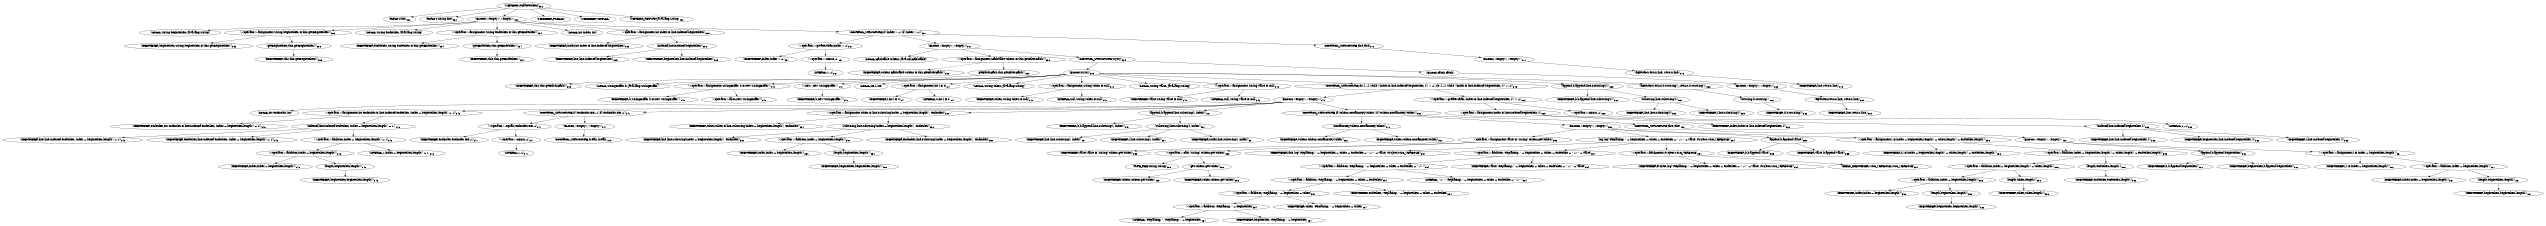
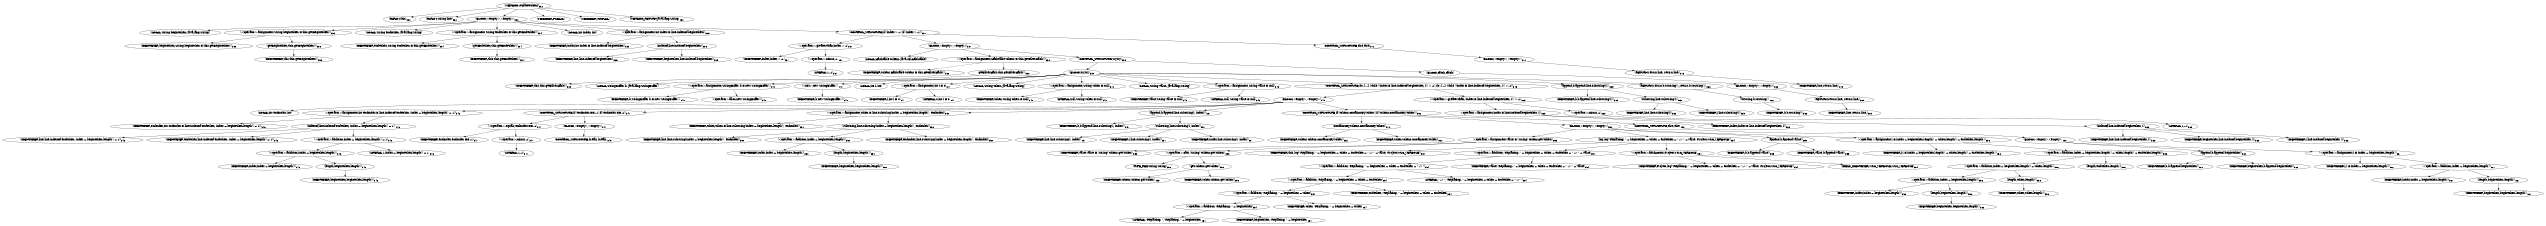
node "(IDENTIFIER,endToken,endToken.length())": removed
